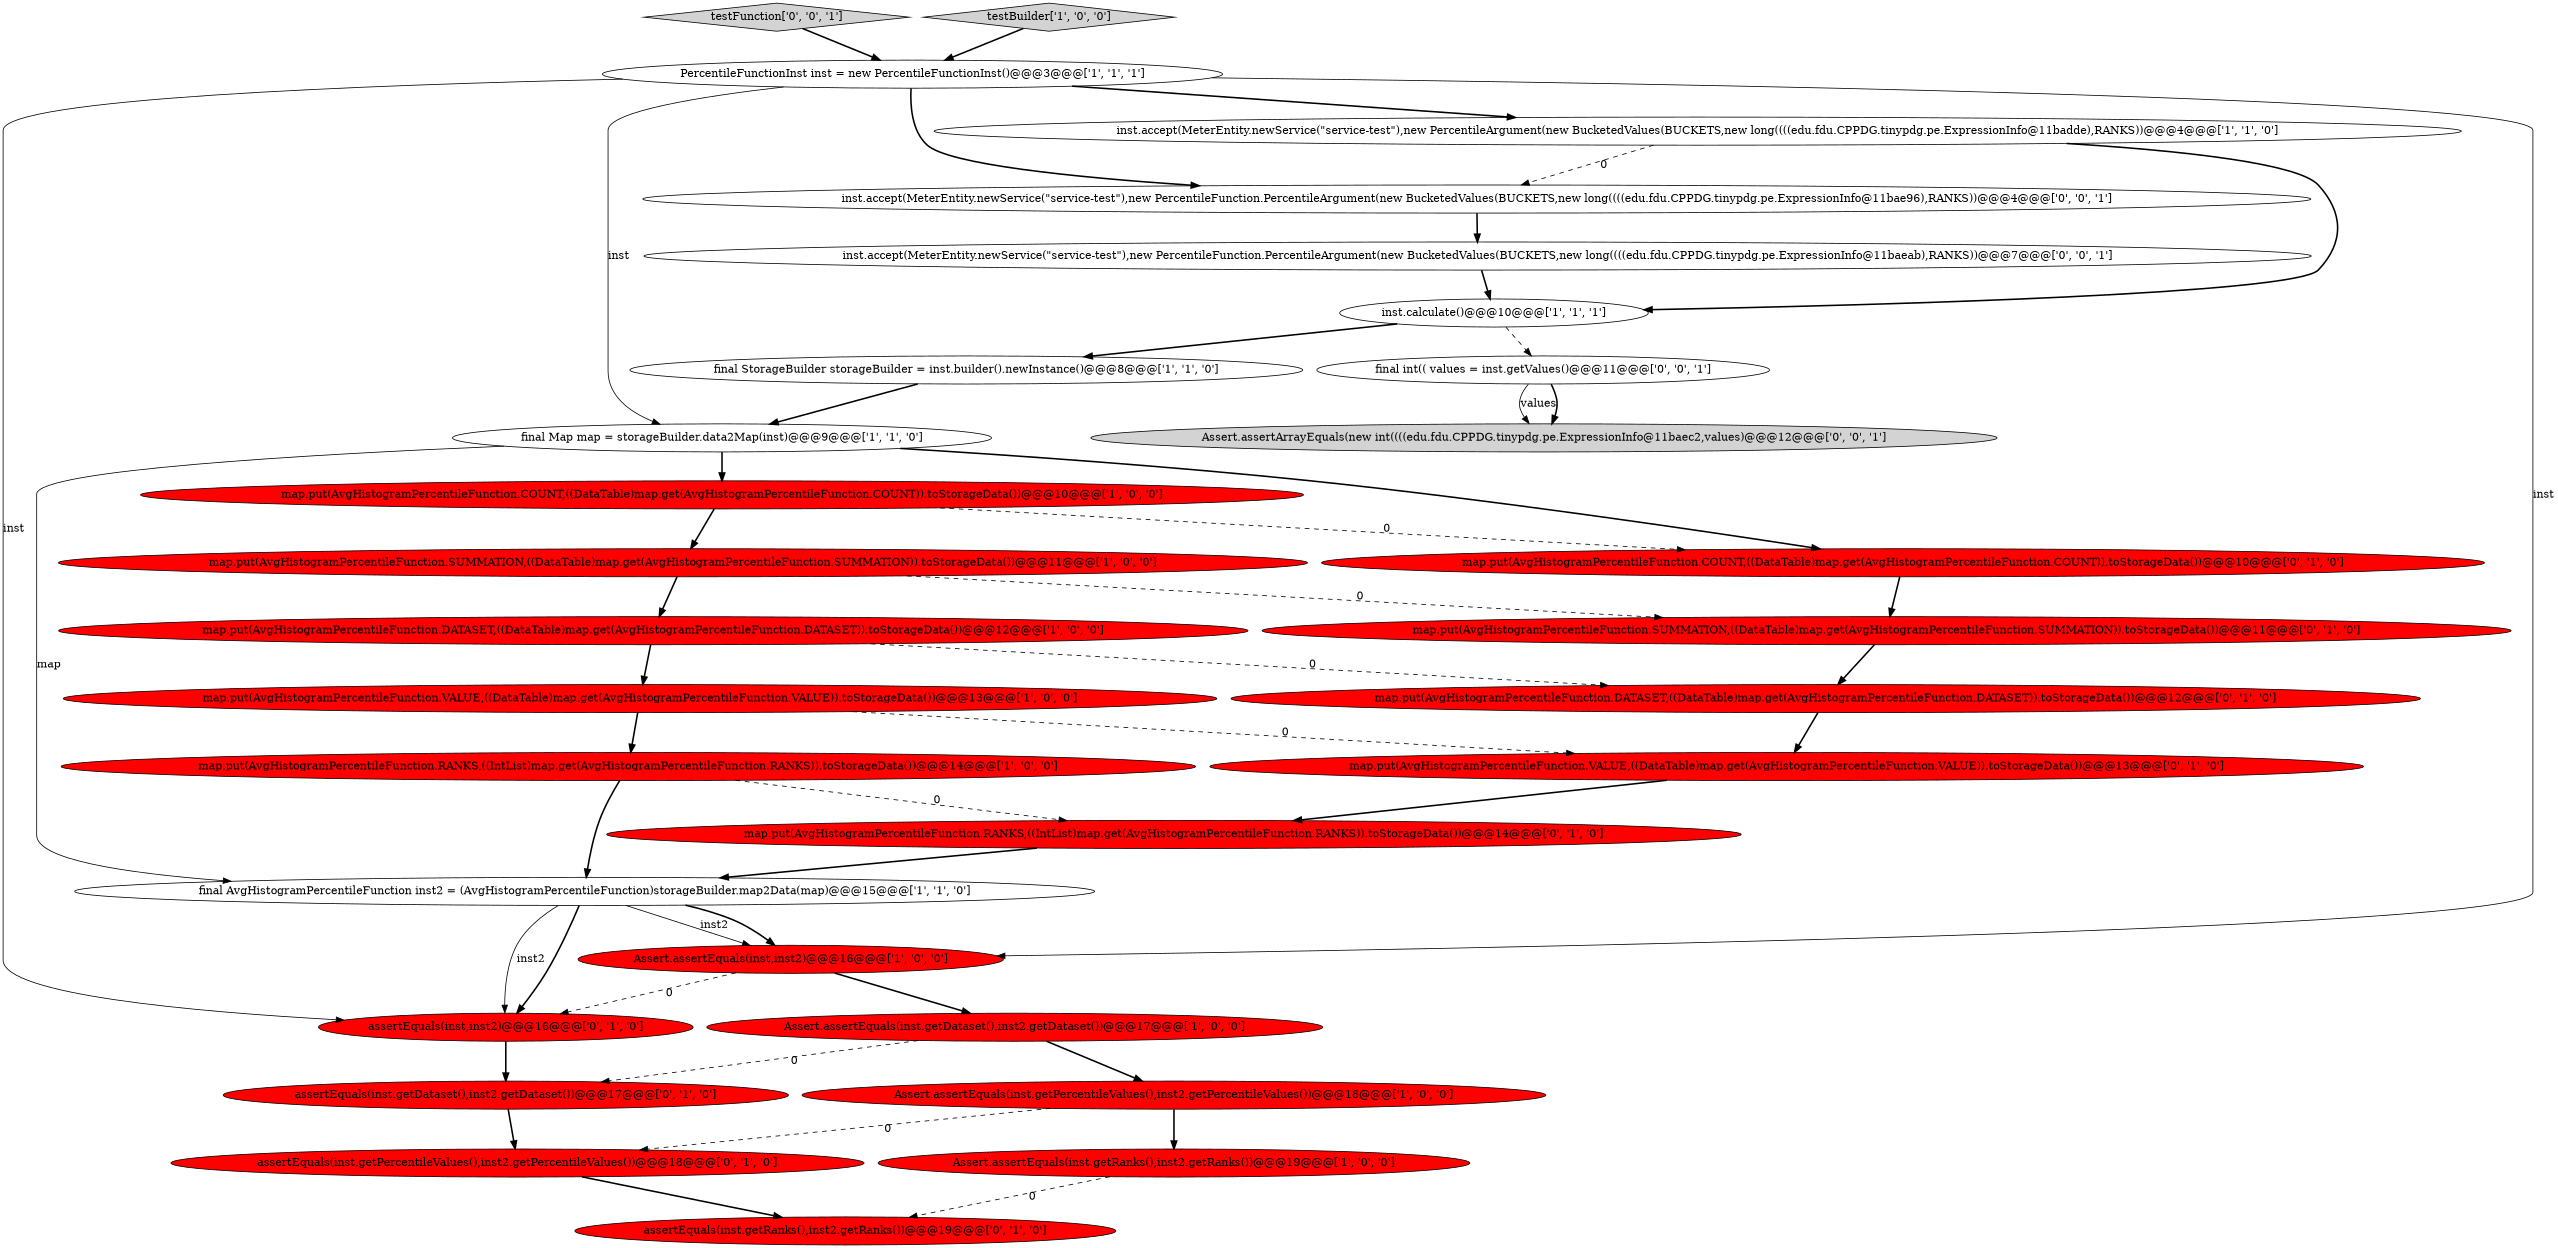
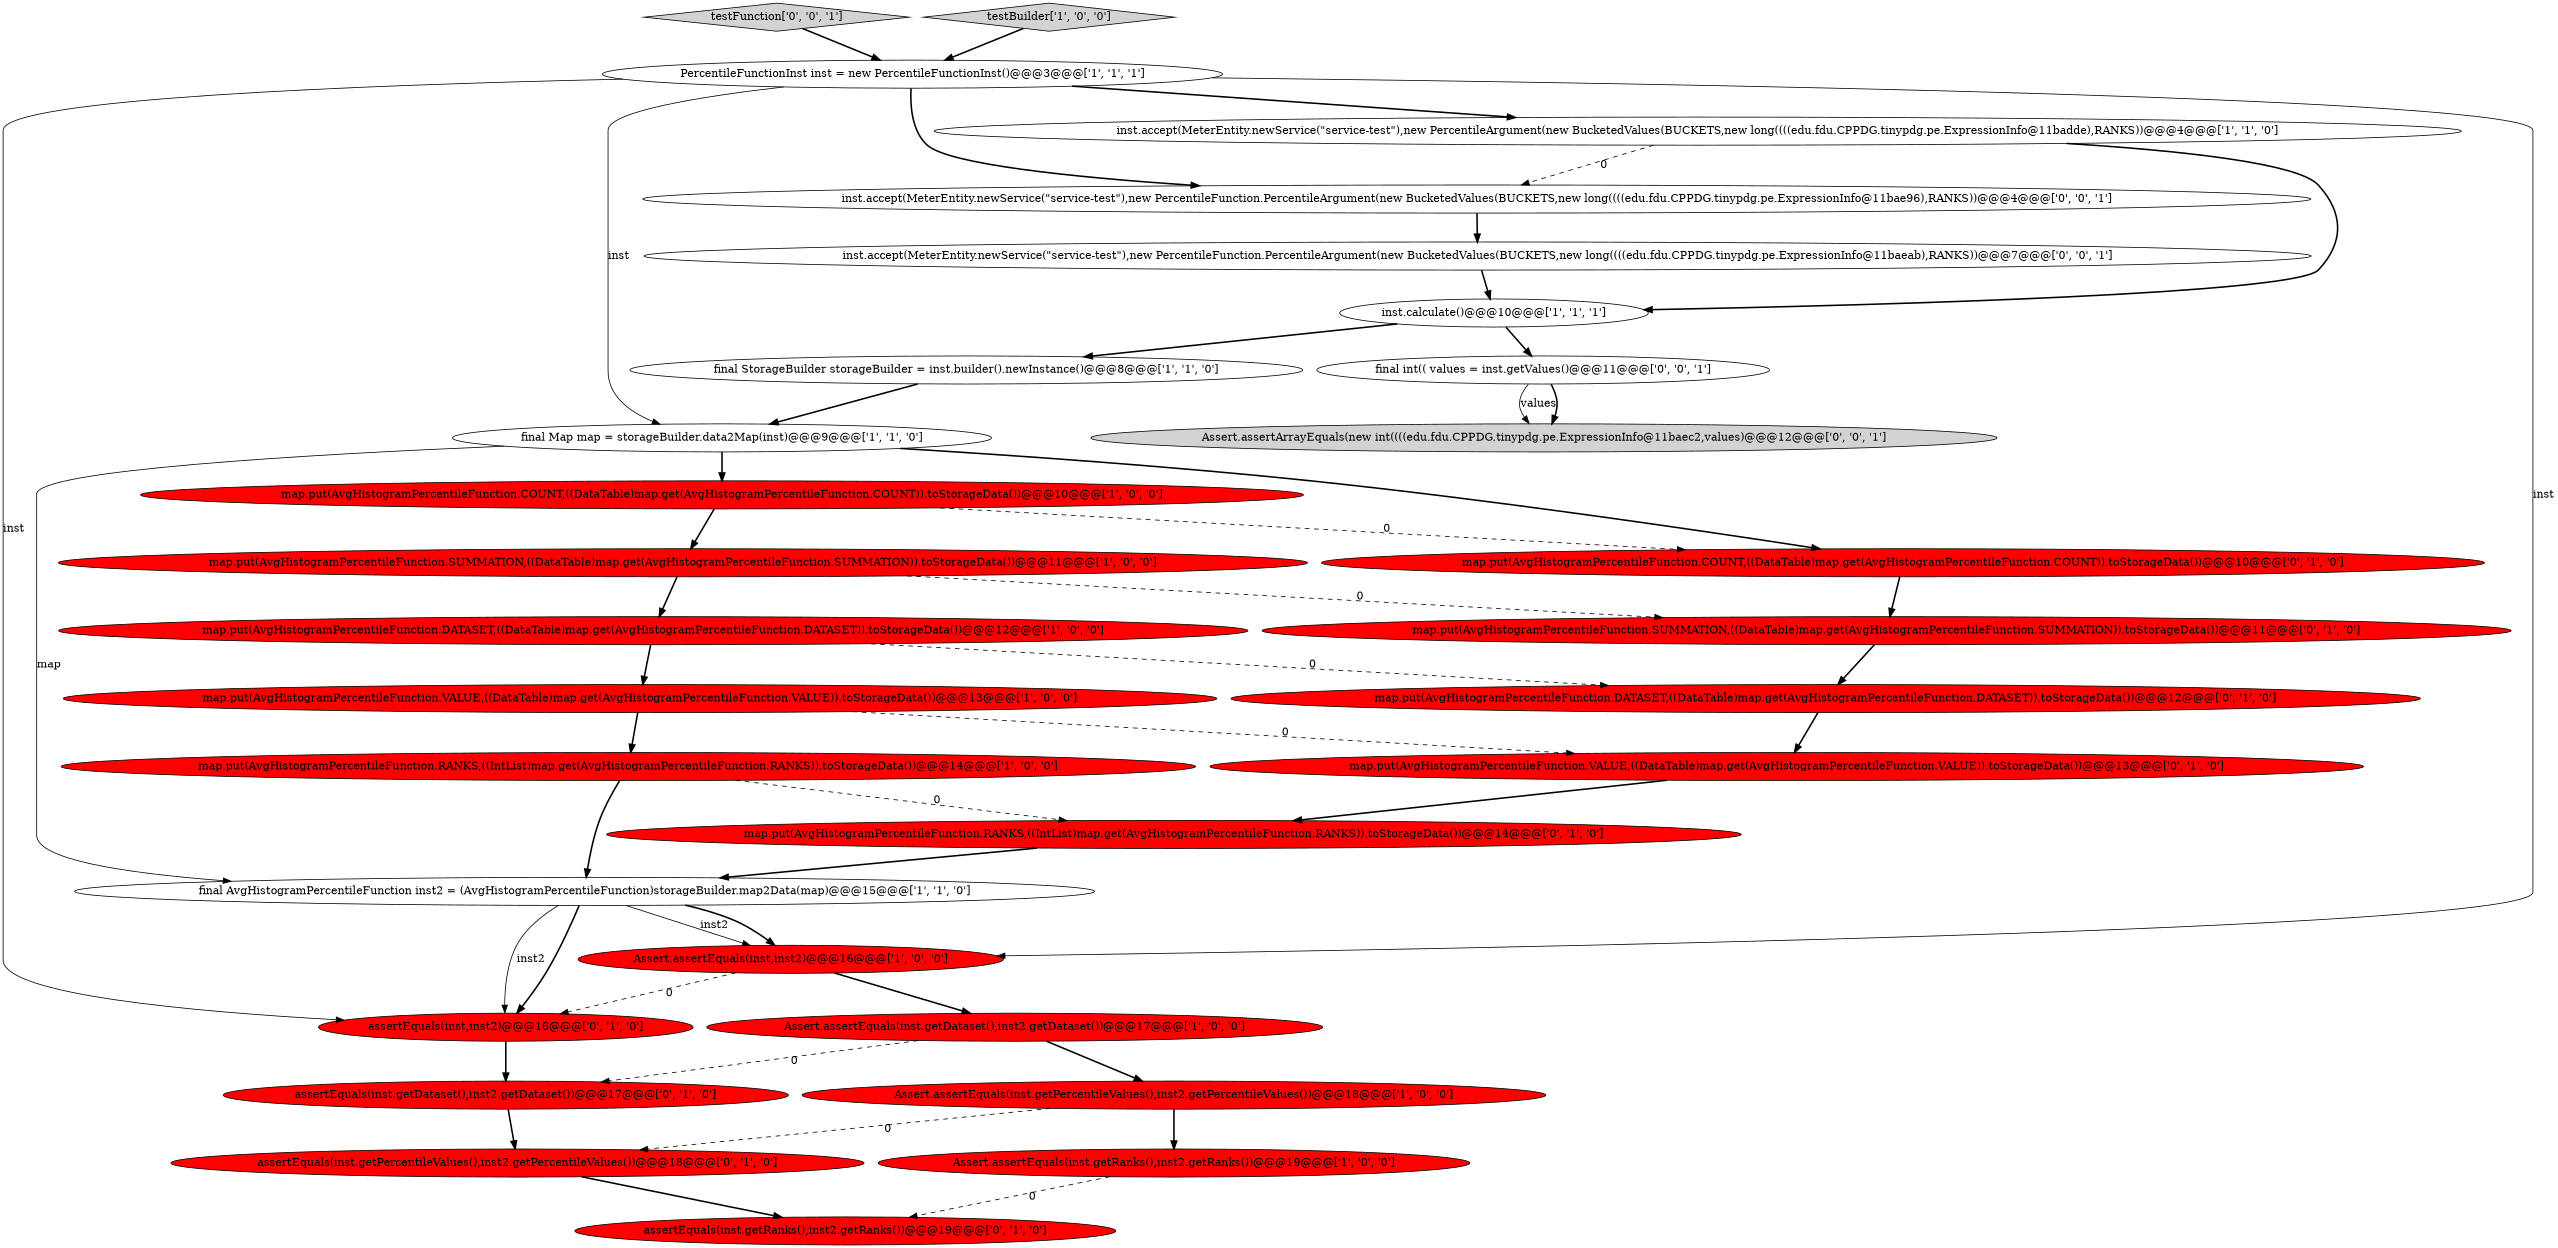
edge "inst.calculate()@@@10@@@['1', '1', '1']" -> "final int(( values = inst.getValues()@@@11@@@['0', '0', '1']": style dashed -> bold
